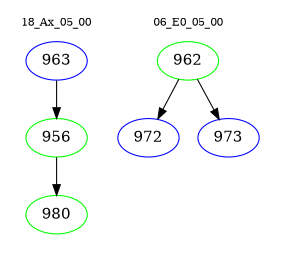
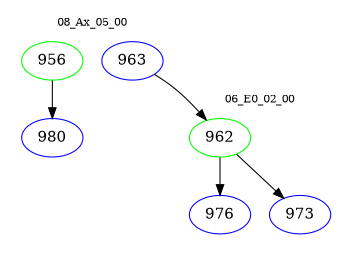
cluster "18_Ax_05_00": label "18_Ax_05_00" -> "08_Ax_05_00"
cluster "06_E0_05_00": label "06_E0_05_00" -> "06_E0_02_00"
edge "963" -> "956": now "963" -> "962"
node "972": label "972" -> "976"
node "980": color green -> blue
